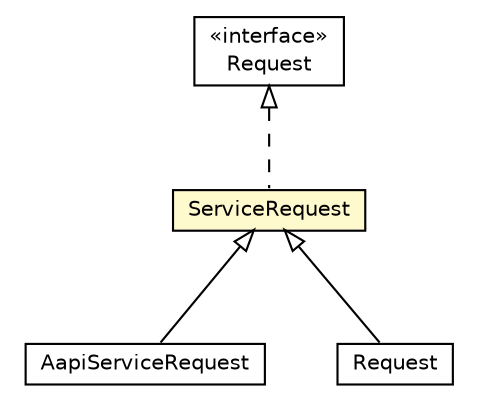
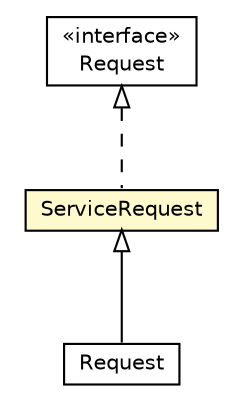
node "AapiServiceRequest": removed
